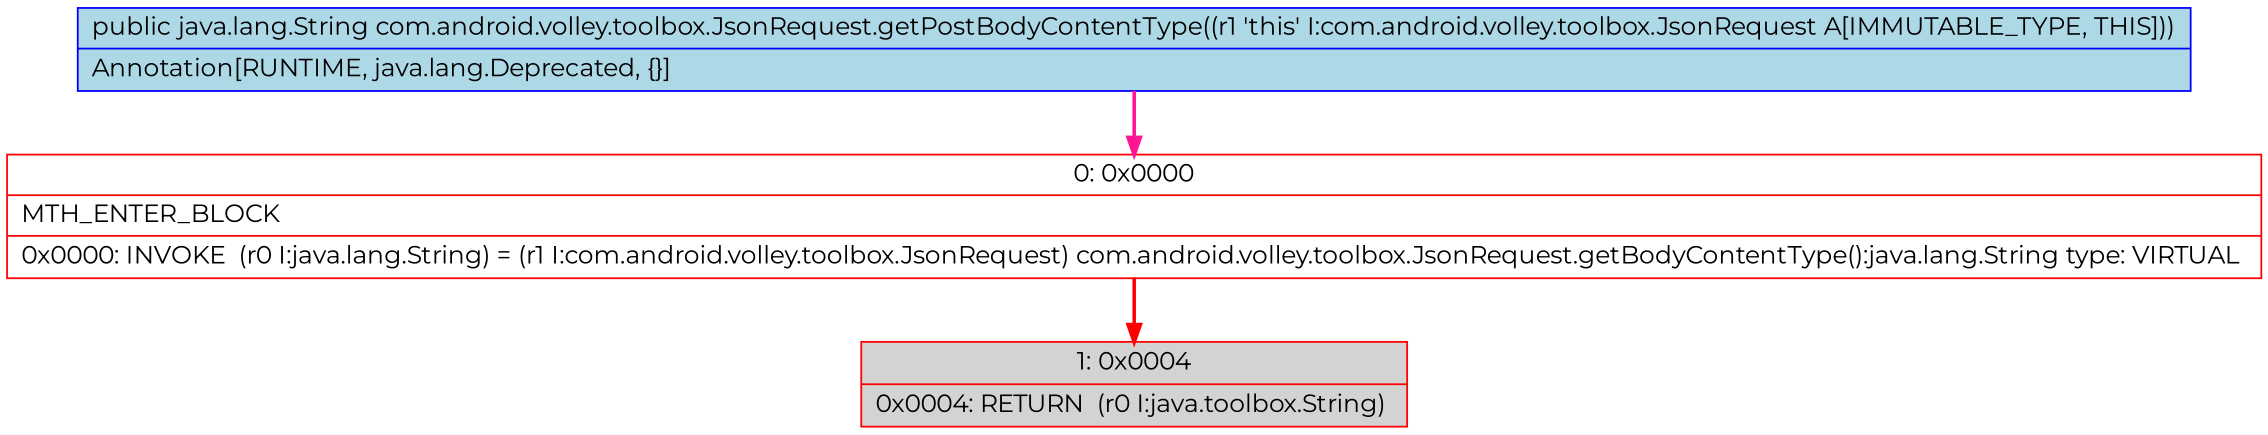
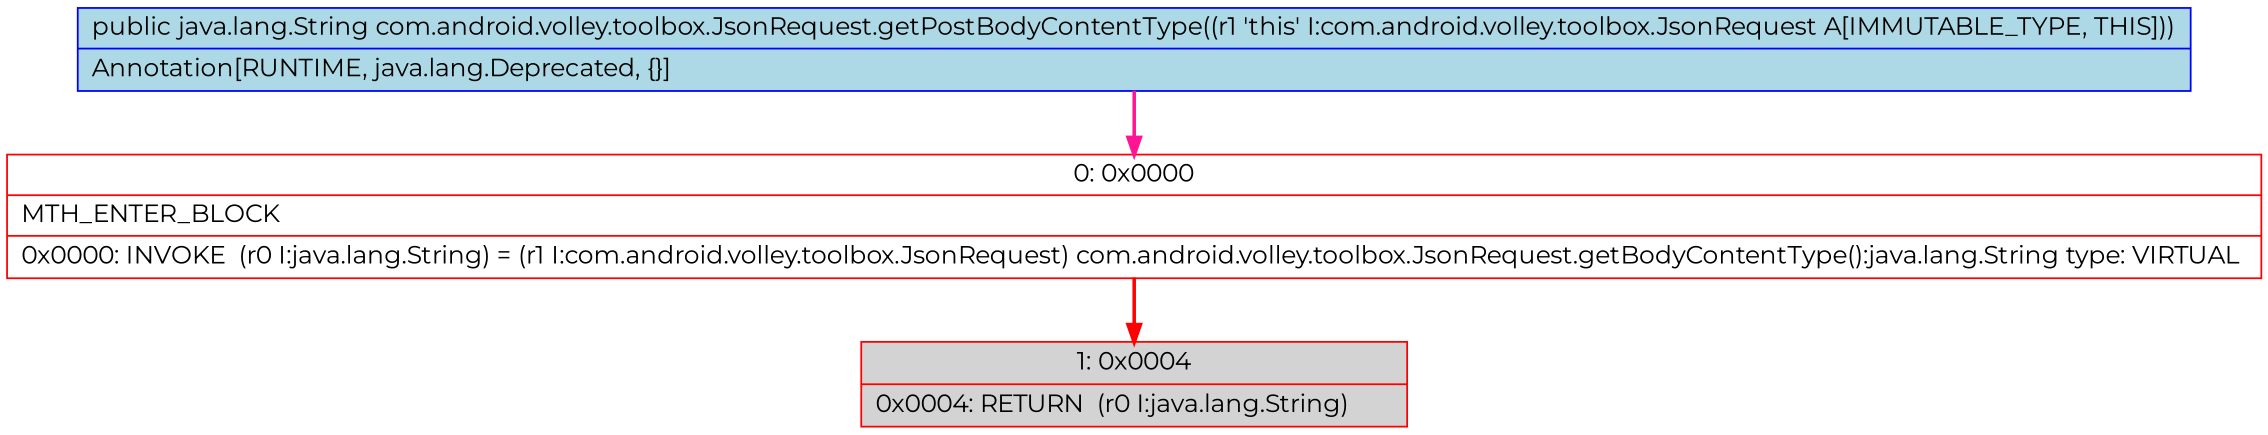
node "1: 0x0004": text "0x0004: RETURN  (r0 I:java.toolbox.String)" -> "0x0004: RETURN  (r0 I:java.lang.String)"
